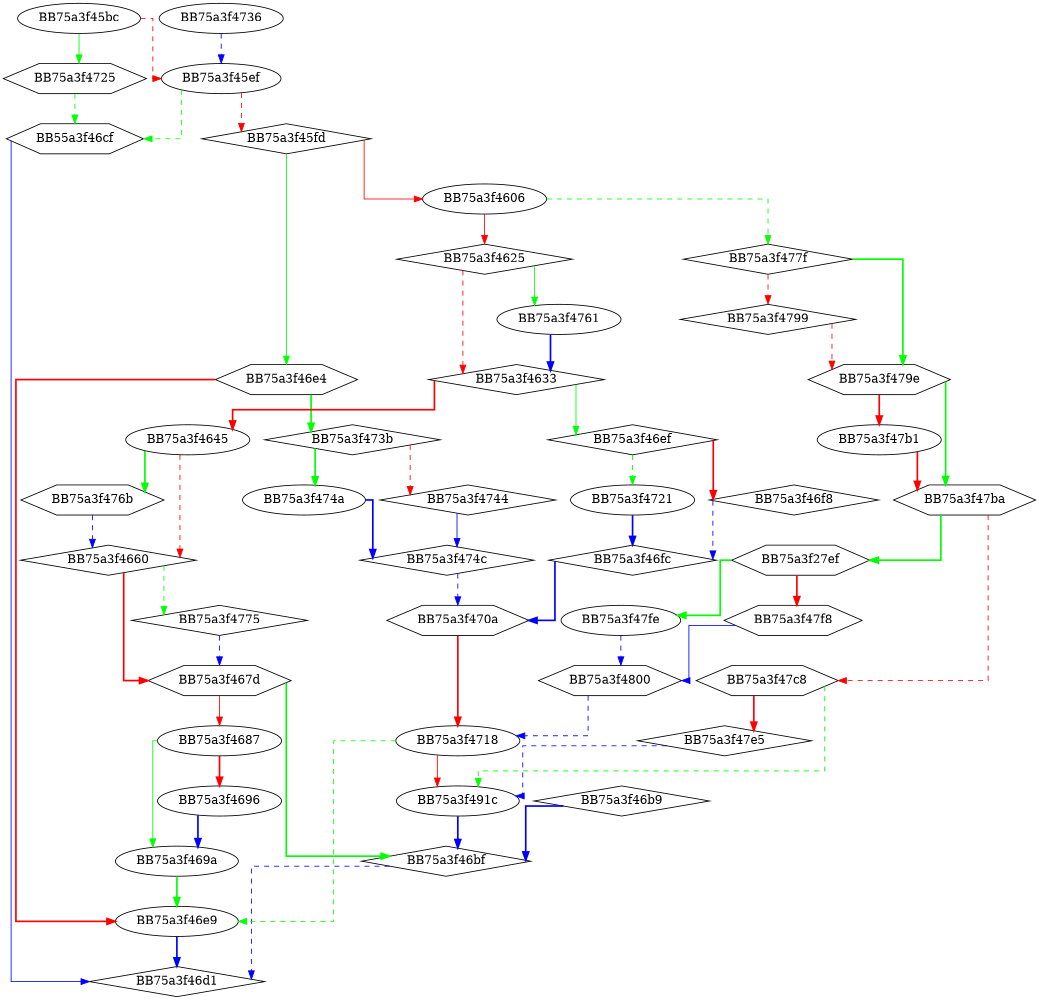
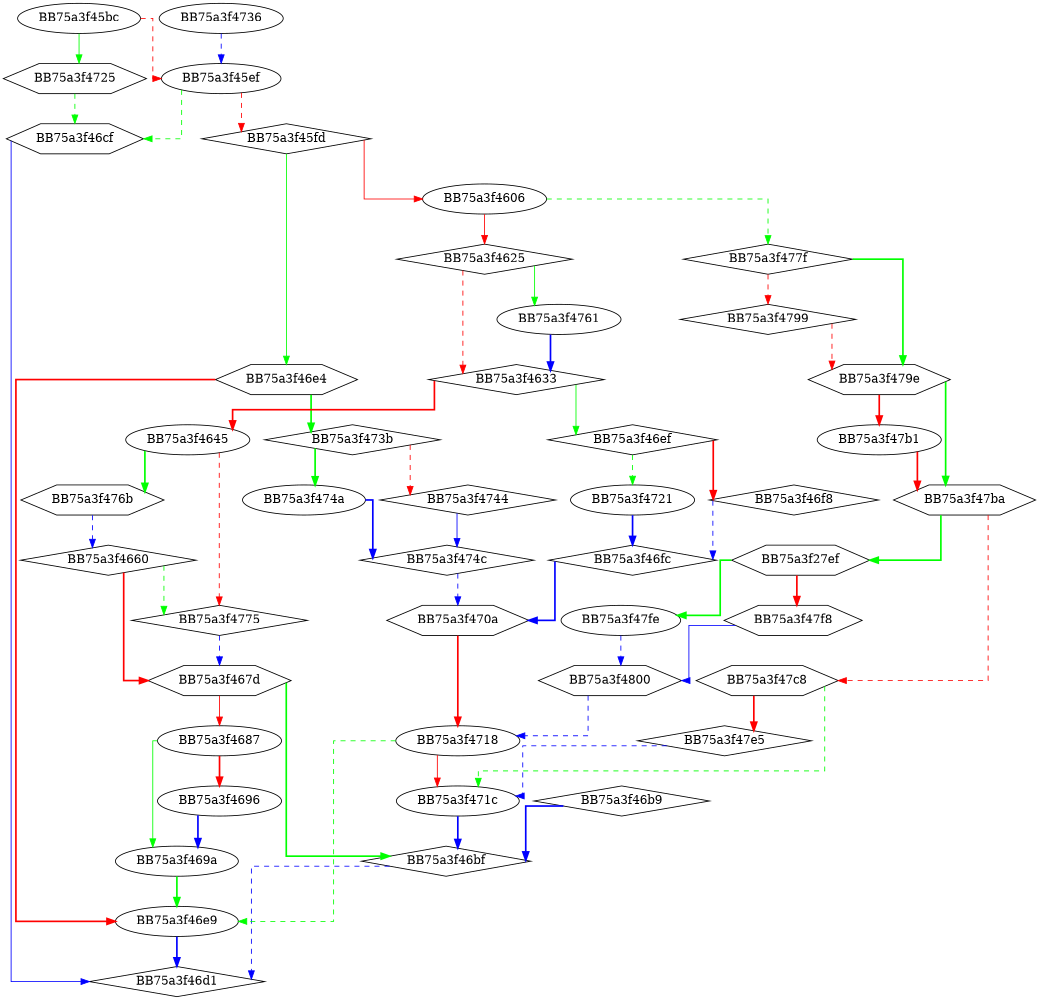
node "BB55a3f46cf": label "BB55a3f46cf" -> "BB75a3f46cf"
edge "BB75a3f4645" -> "BB75a3f4660": now "BB75a3f4645" -> "BB75a3f4775"
node "BB75a3f491c": label "BB75a3f491c" -> "BB75a3f471c"
